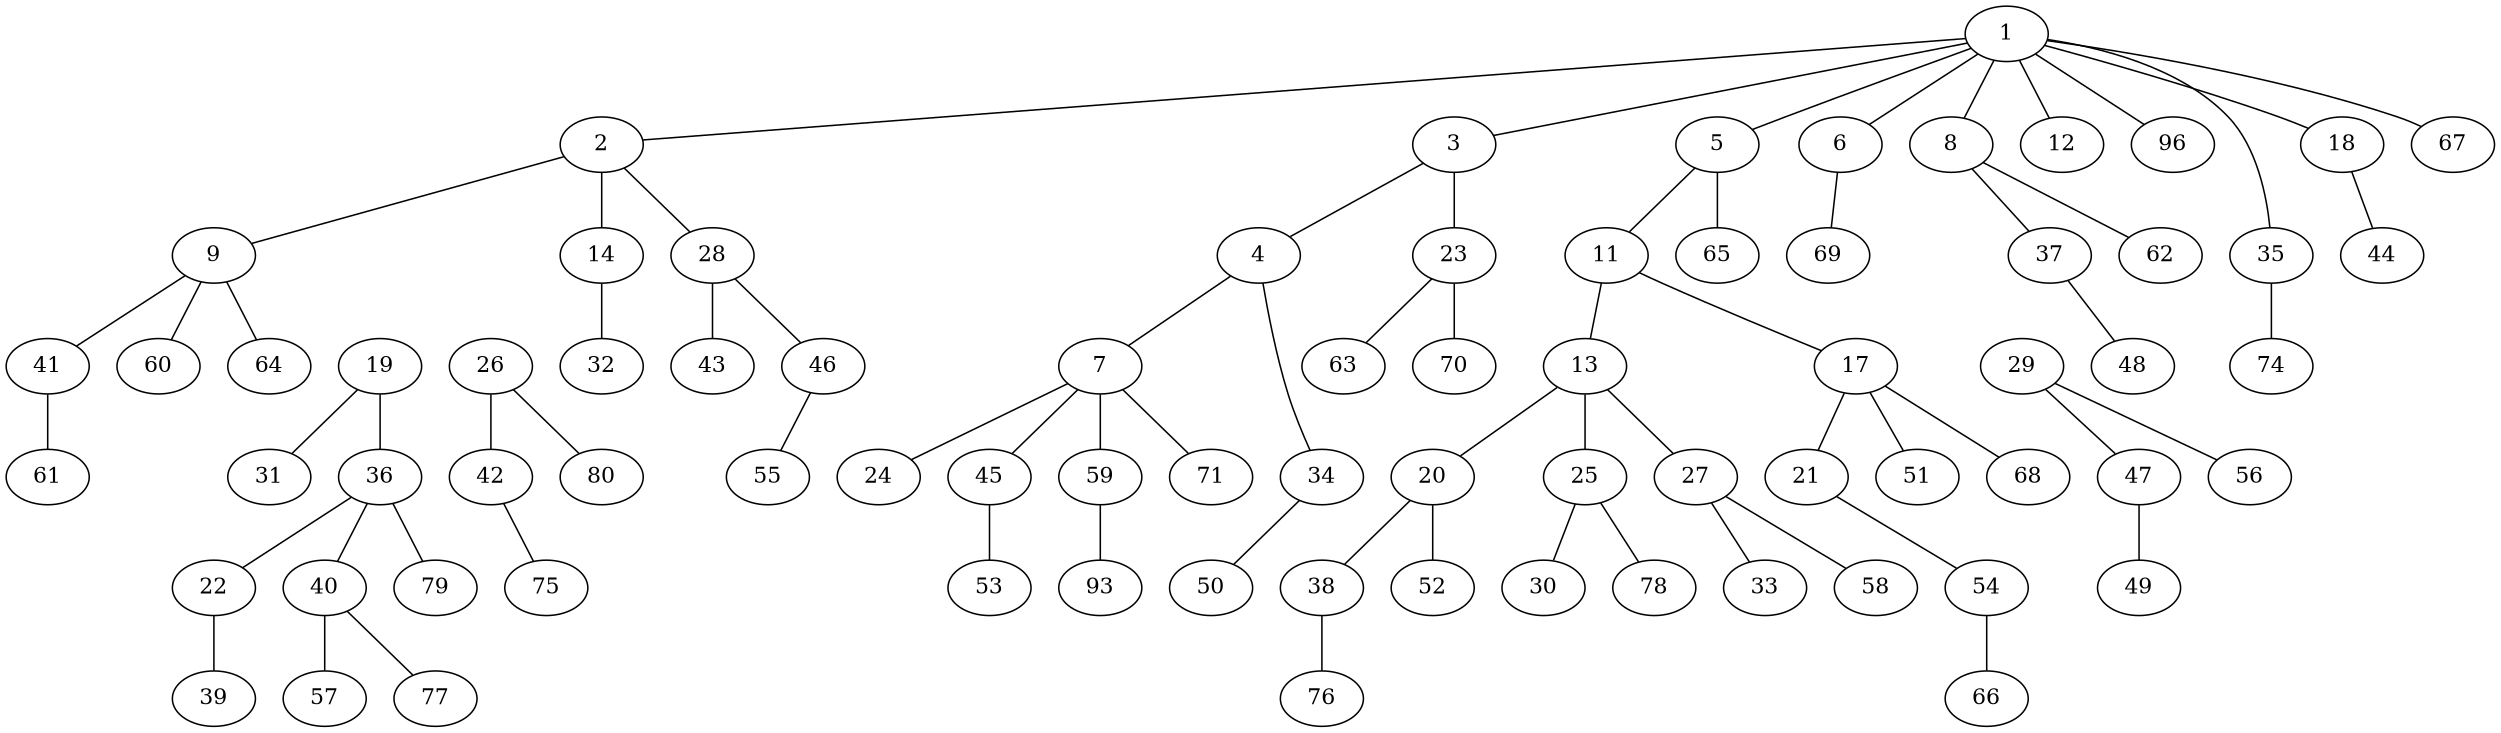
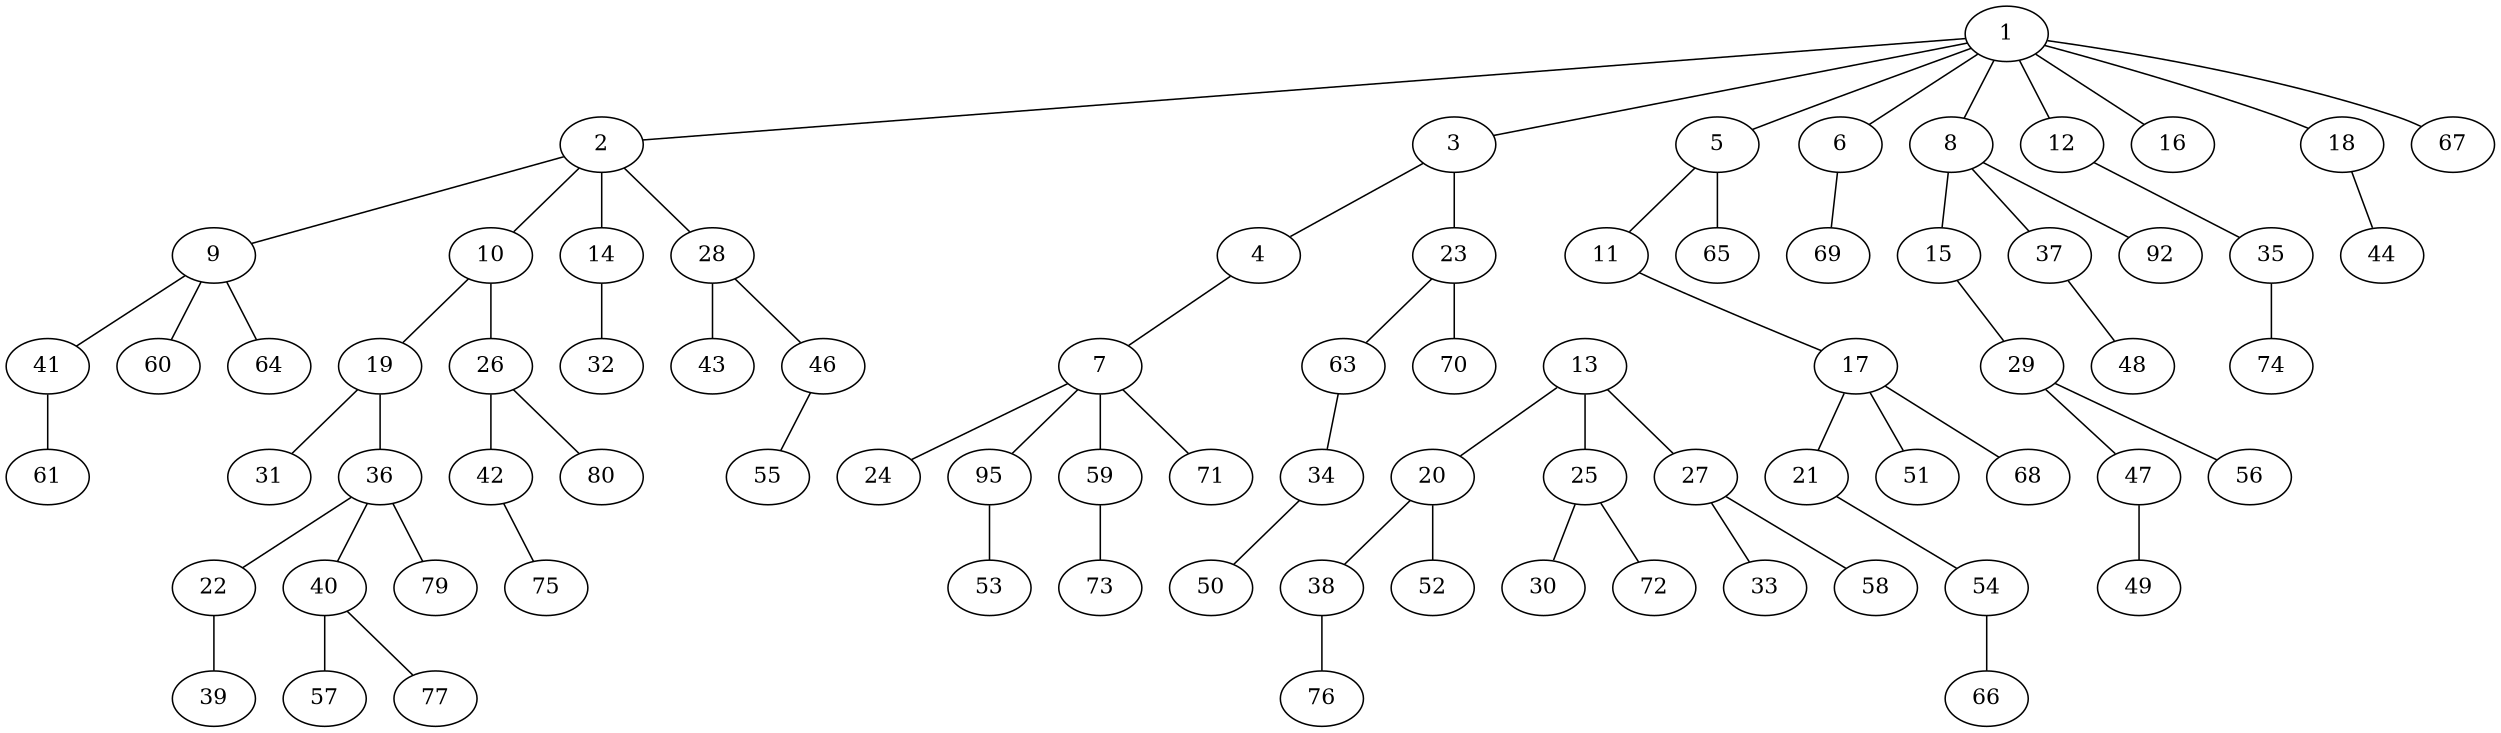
edge "1" -- "35": now "12" -- "35"
node "96": label "96" -> "16"
node "10": added
node "15": added
node "62": label "62" -> "92"
edge "11" -- "13": removed
edge "4" -- "34": now "63" -- "34"
node "45": label "45" -> "95"
node "93": label "93" -> "73"
node "78": label "78" -> "72"
